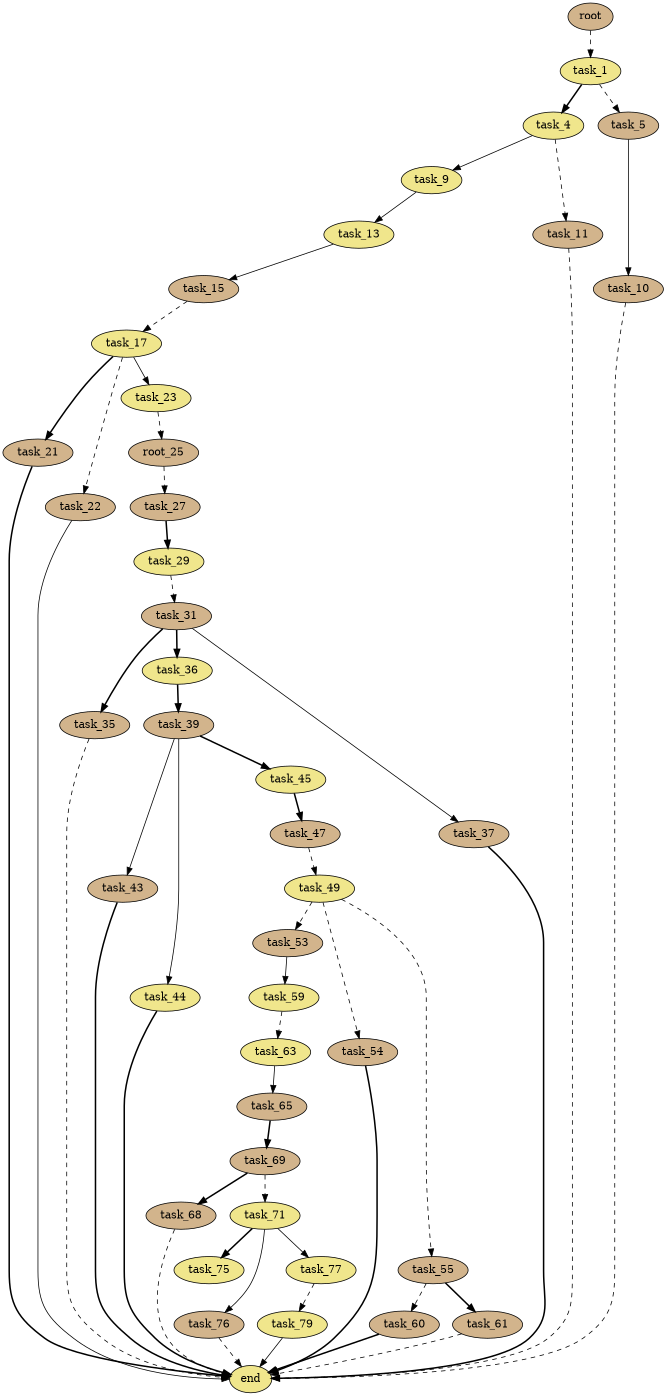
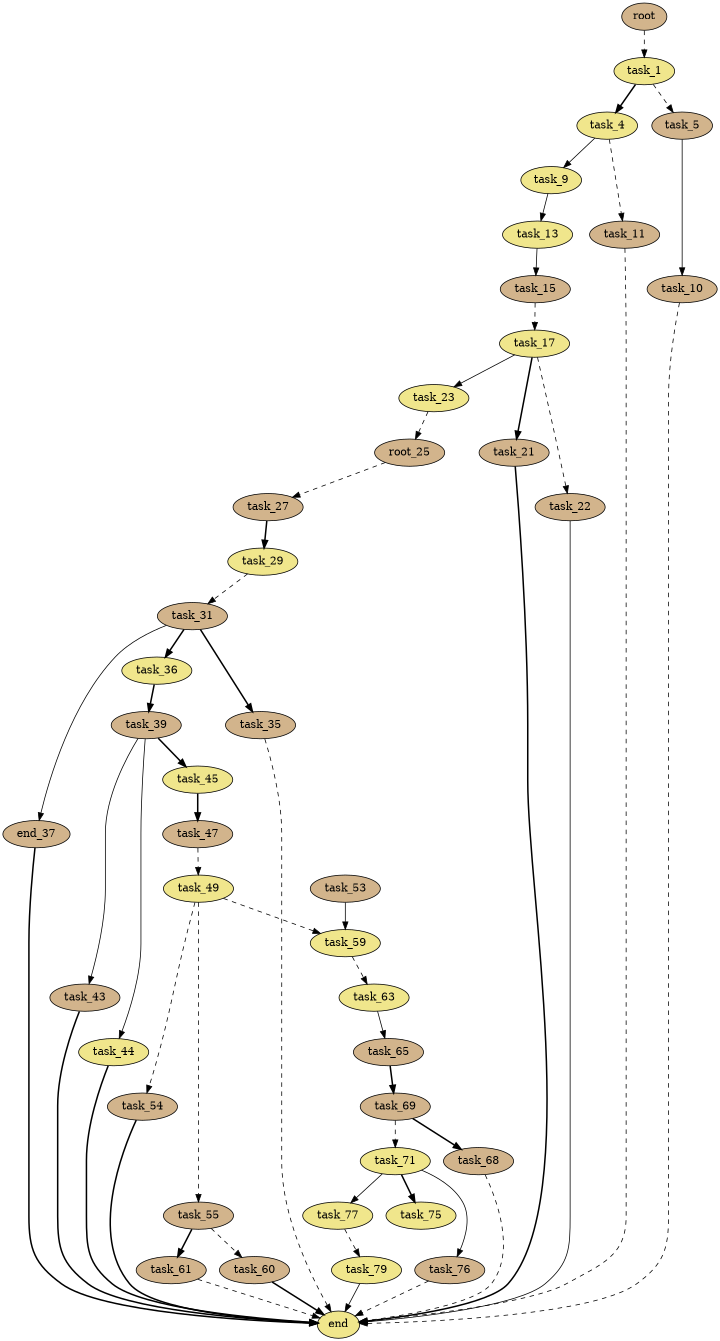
node "task_37": label "task_37" -> "end_37"
edge "task_49" -> "task_53": now "task_49" -> "task_59"
